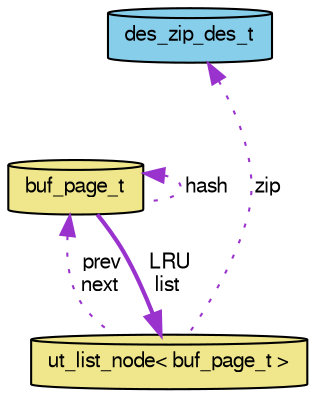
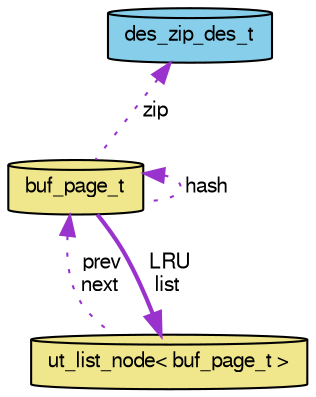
edge "ut_list_node< buf_page_t >" -> "des_zip_des_t": now "buf_page_t" -> "des_zip_des_t"
